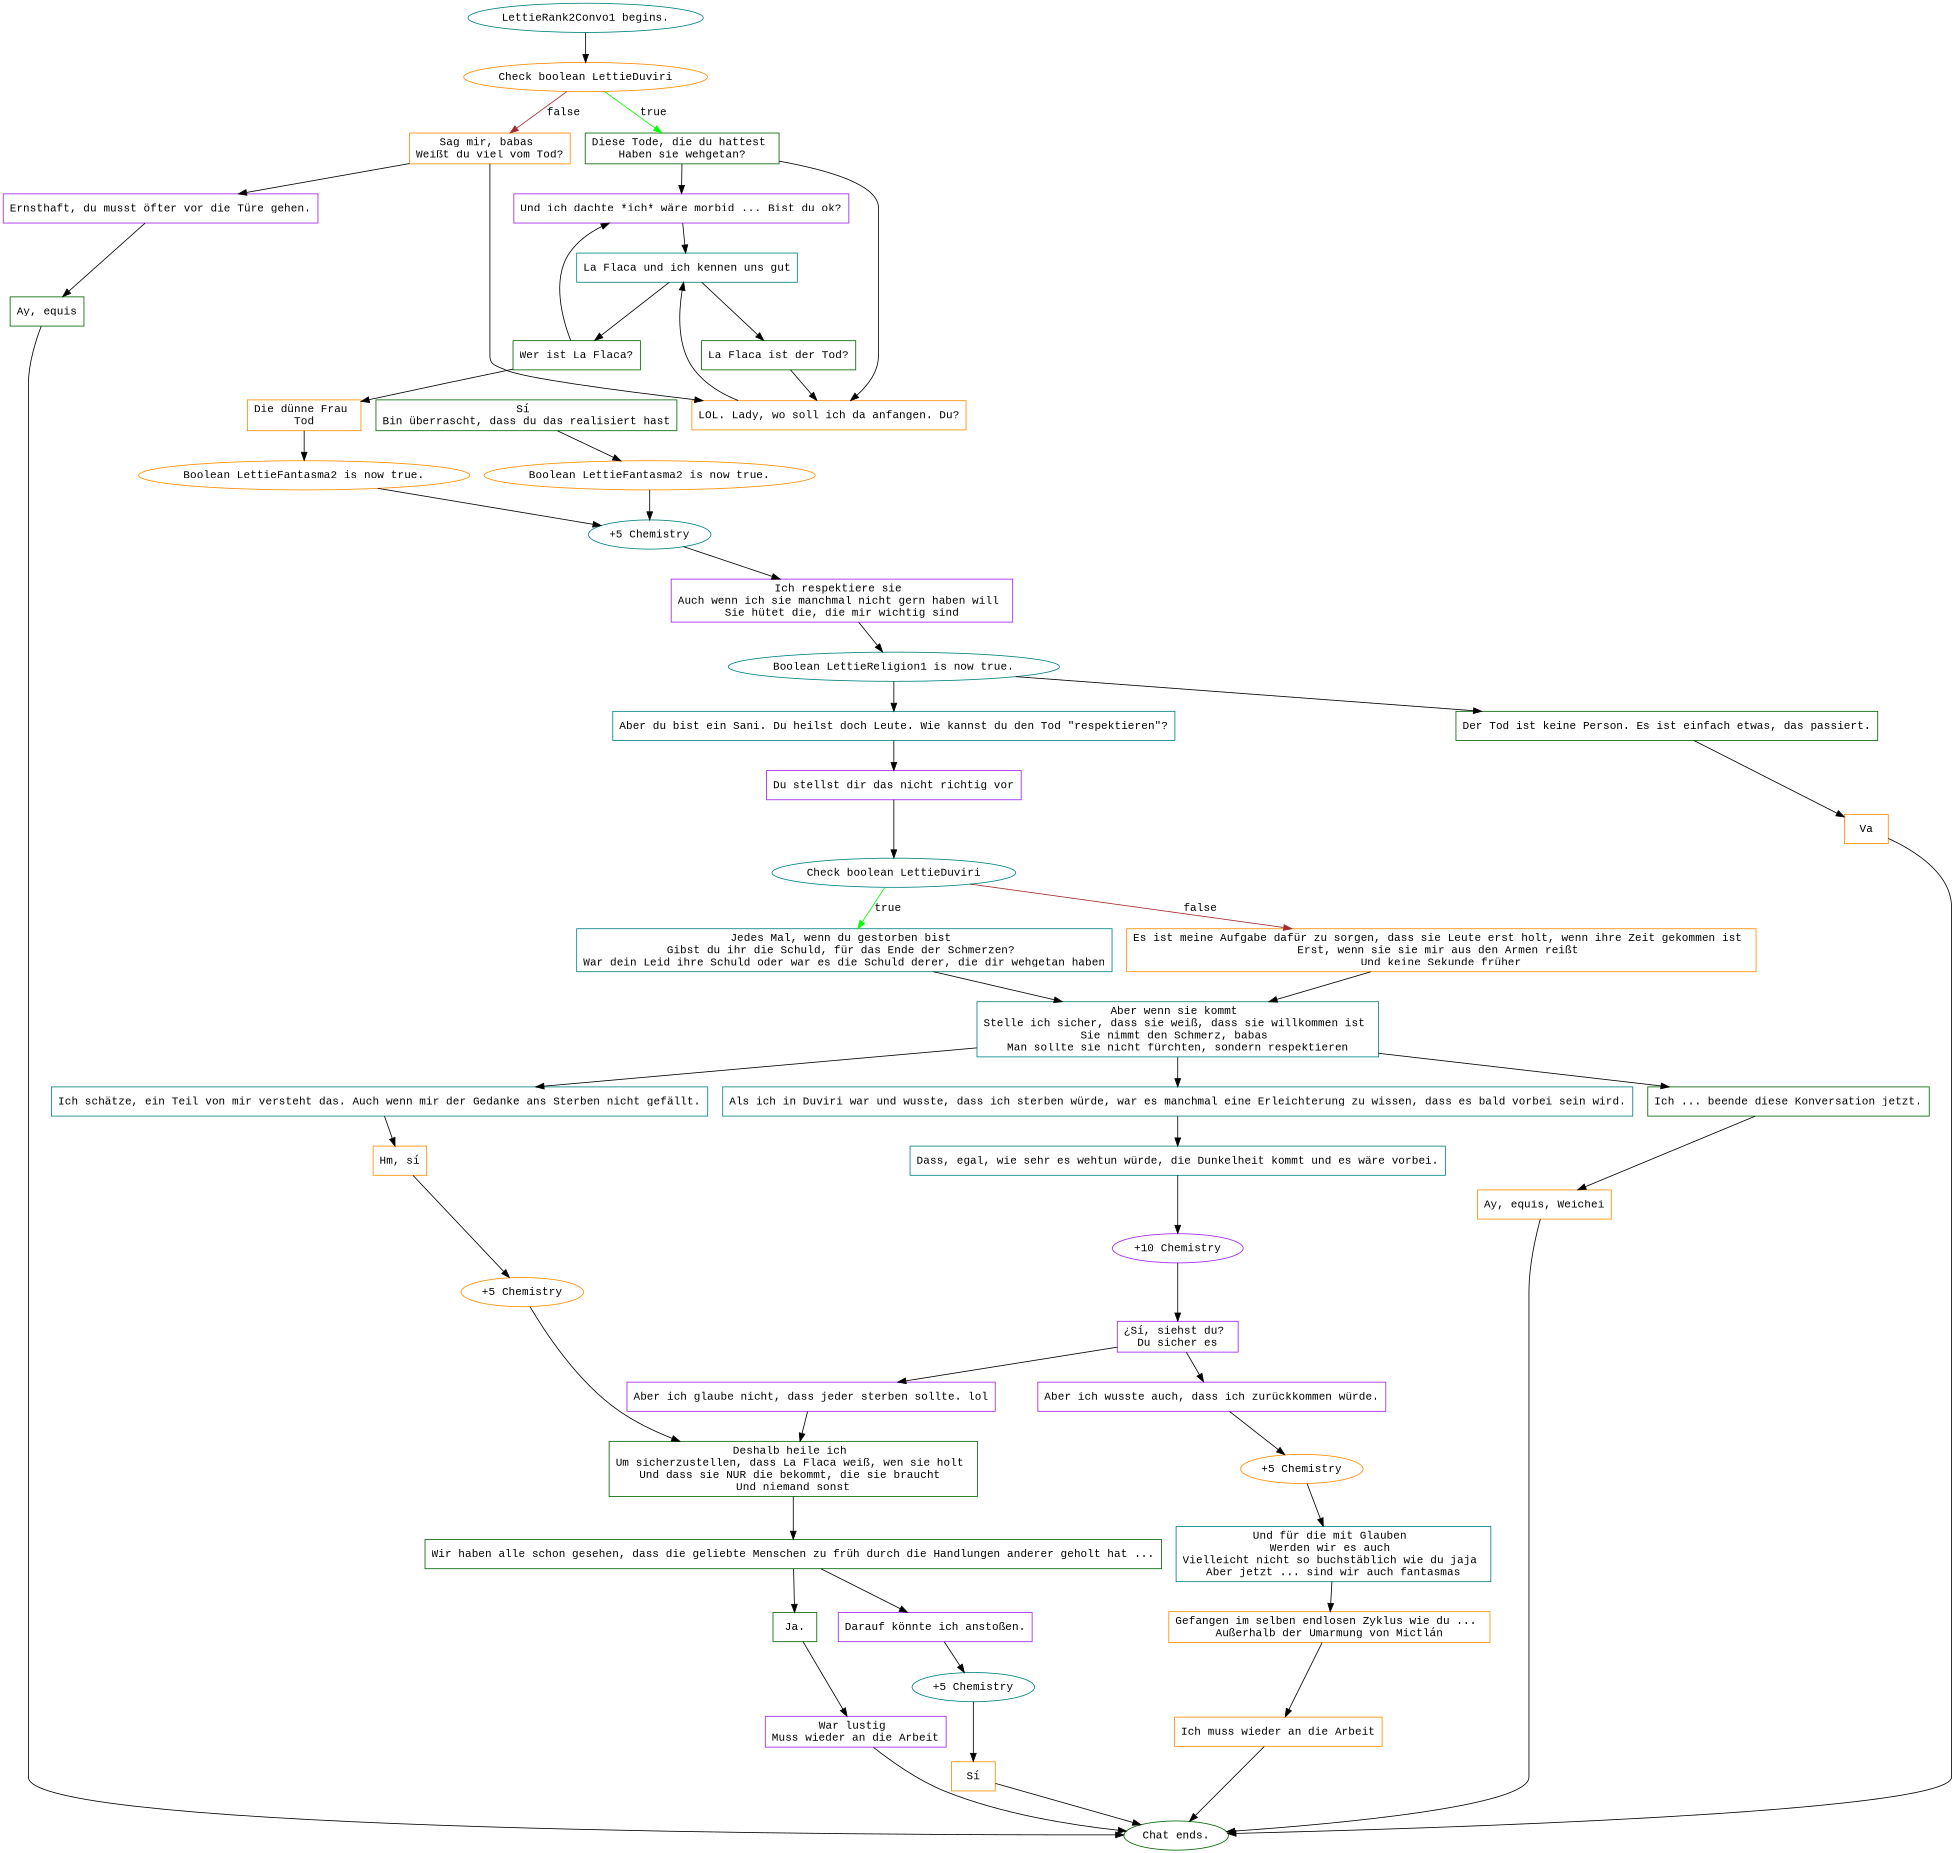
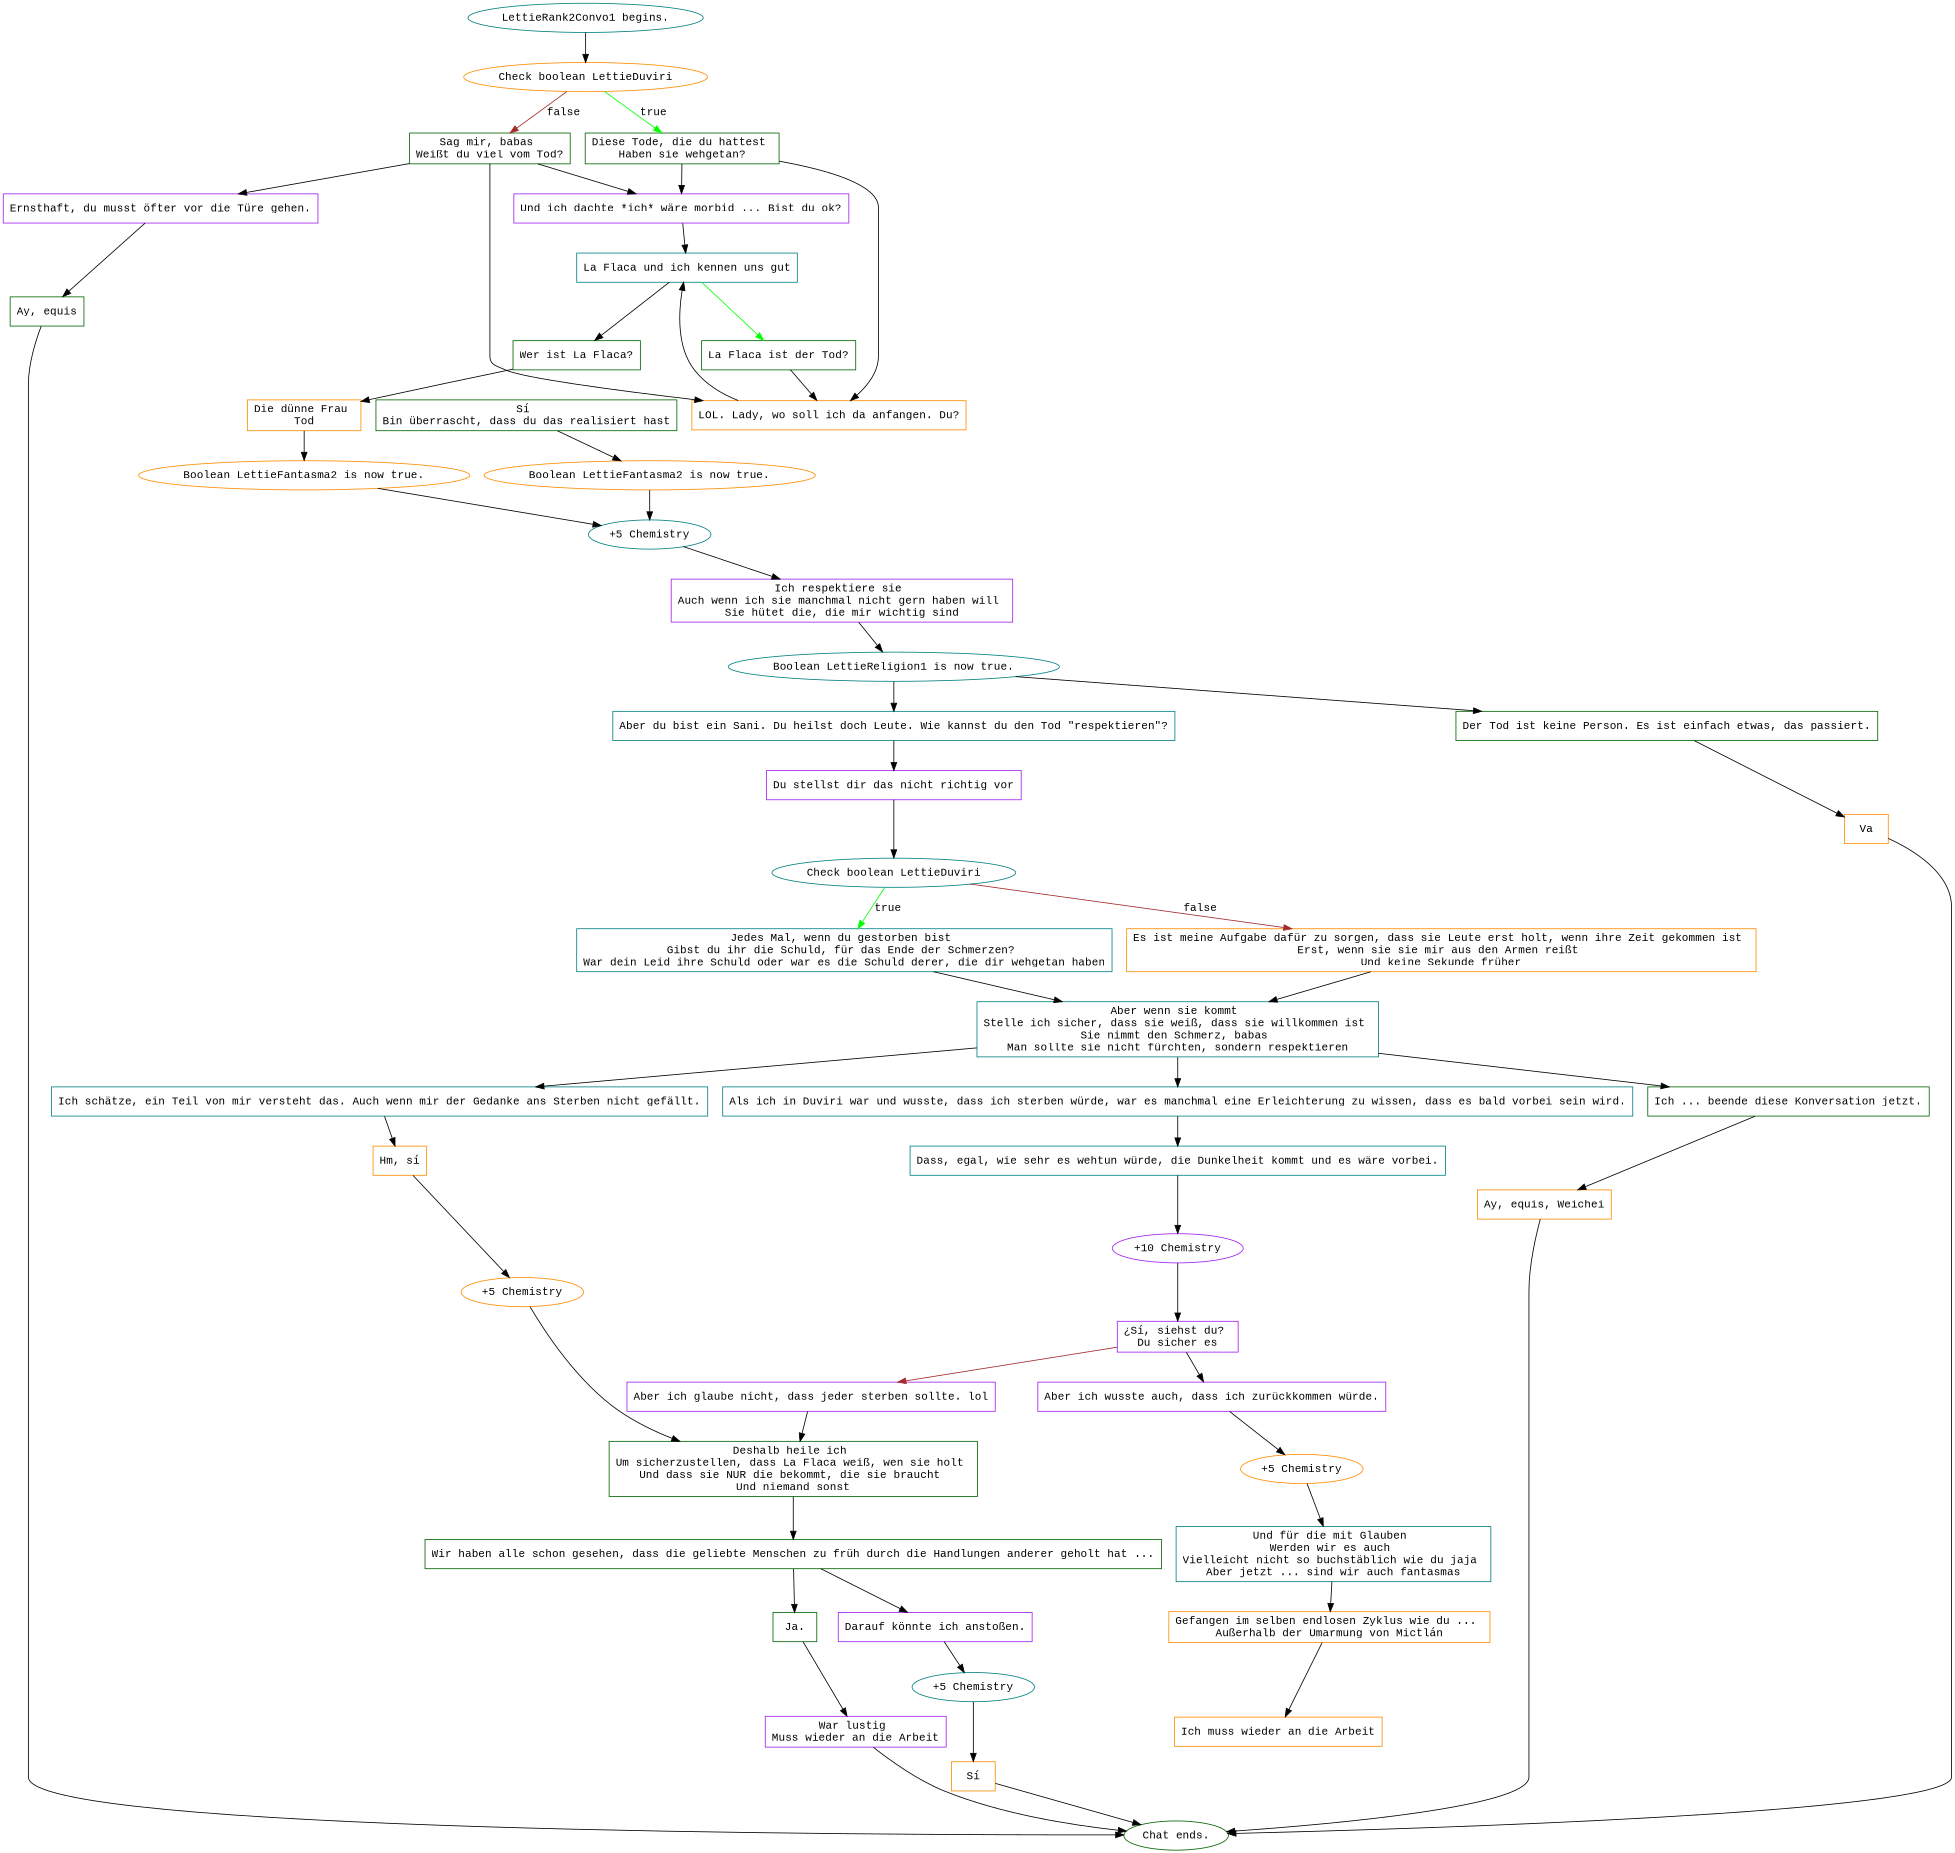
node "Sag mir, babas Weißt du viel vom Tod?": color darkorange -> darkgreen
edge "Wer ist La Flaca?" -> "Und ich dachte *ich* wäre morbid ... Bist du ok?": now "Sag mir, babas Weißt du viel vom Tod?" -> "Und ich dachte *ich* wäre morbid ... Bist du ok?"
edge "La Flaca und ich kennen uns gut" -> "La Flaca ist der Tod?": color black -> green
edge "¿Sí, siehst du? Du sicher es" -> "Aber ich glaube nicht, dass jeder sterben sollte. lol": color black -> brown
edge "Ich muss wieder an die Arbeit" -> "Chat ends.": removed
